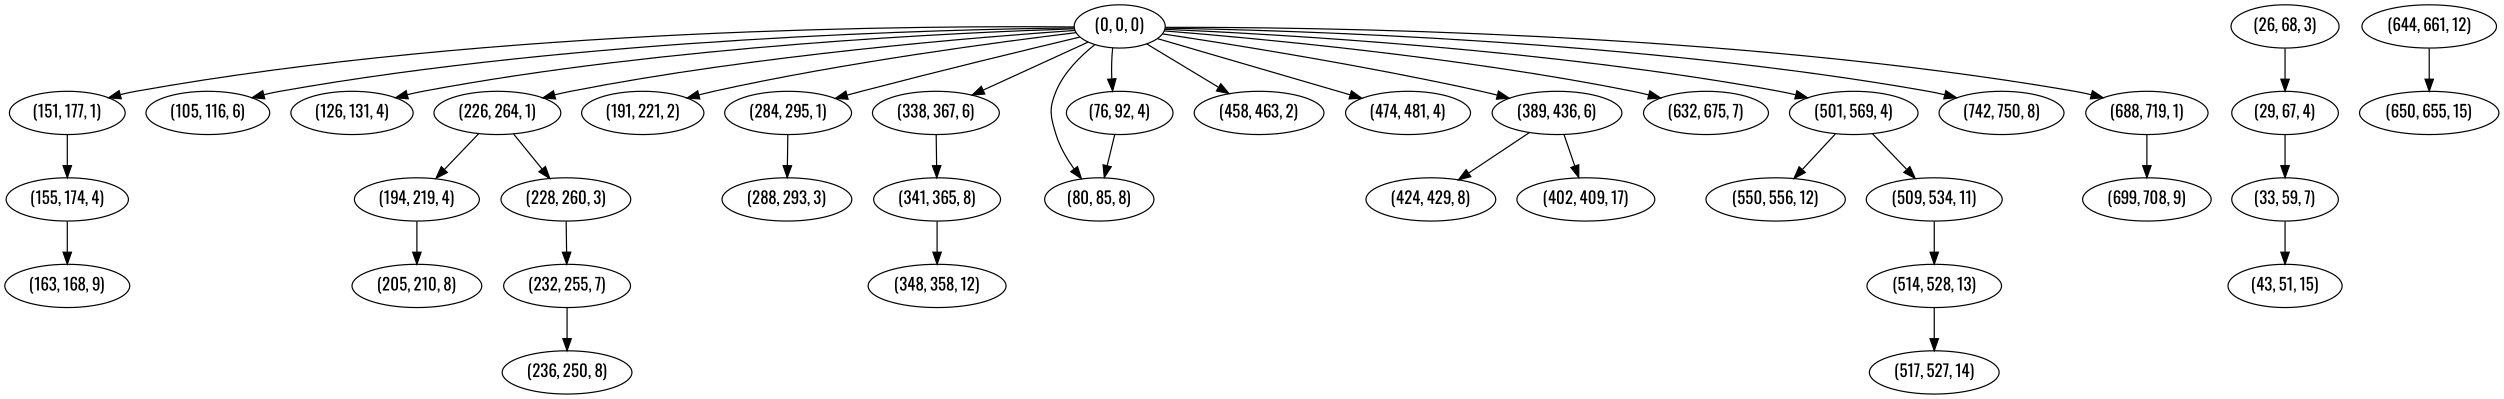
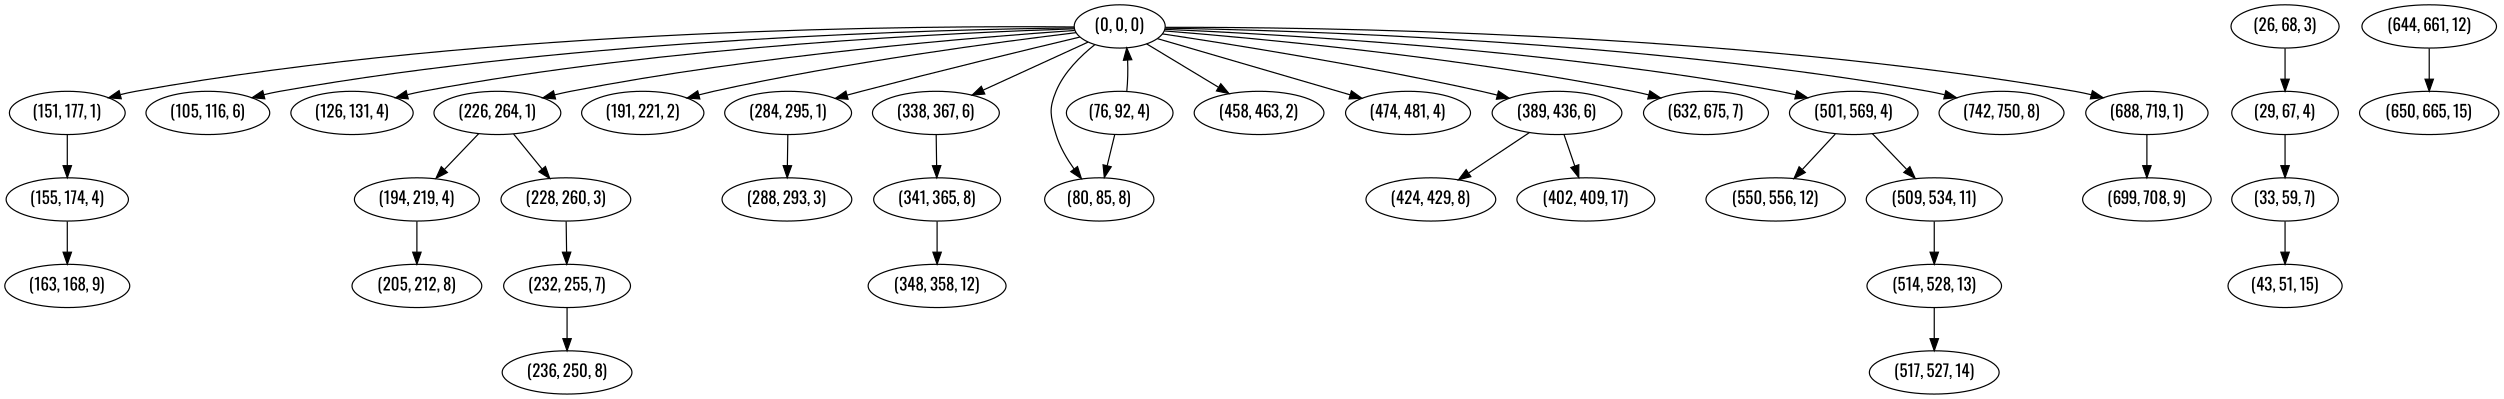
edge "(0, 0, 0)" -> "(76, 92, 4)": reversed
node "(650, 655, 15)": label "(650, 655, 15)" -> "(650, 665, 15)"
node "(205, 210, 8)": label "(205, 210, 8)" -> "(205, 212, 8)"
